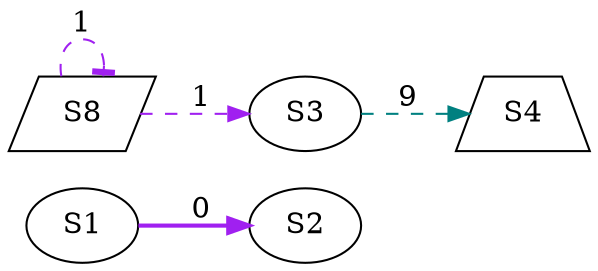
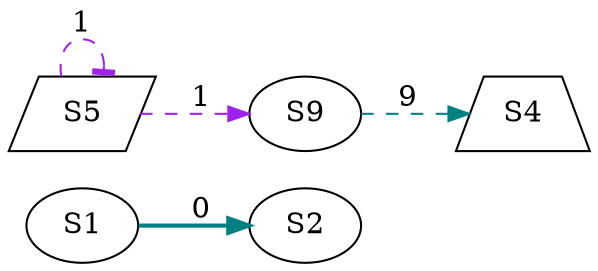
node "S8": label "S8" -> "S5"
node "S3": label "S3" -> "S9"
edge "S1" -> "S2": color purple -> teal
